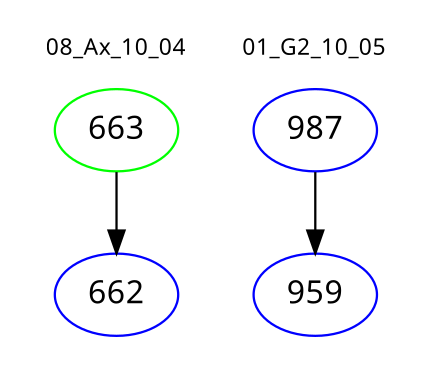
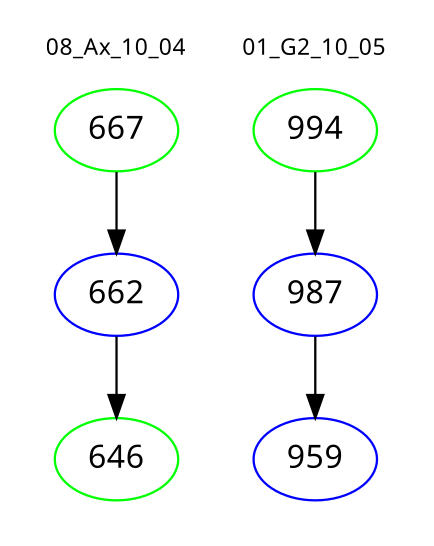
node "663": label "663" -> "667"
node "994": added
node "646": added
